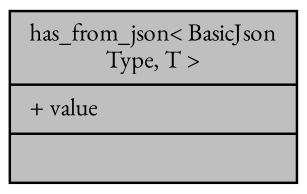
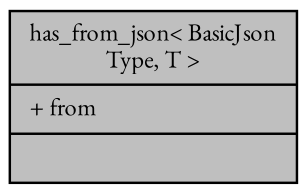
node "has_from_json< BasicJson": text "+ value" -> "+ from"
